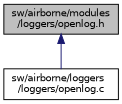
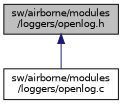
node "sw/airborne/loggers /loggers/openlog.c": label "sw/airborne/loggers /loggers/openlog.c" -> "sw/airborne/modules /loggers/openlog.c"
